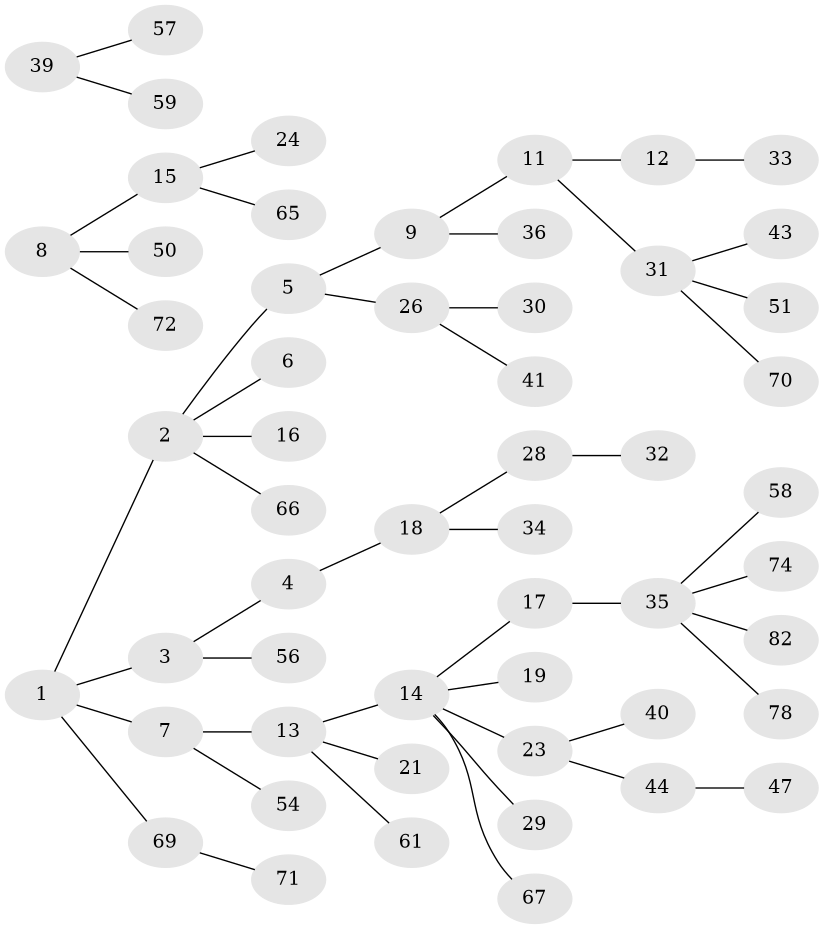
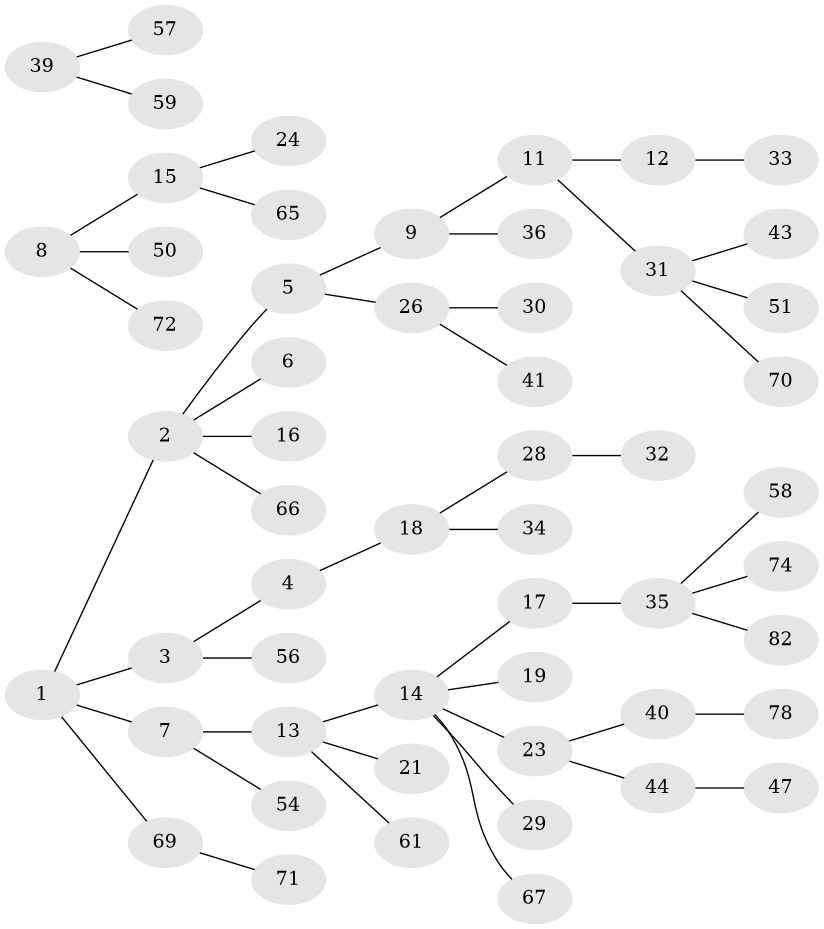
edge "35" -- "78": now "40" -- "78"
